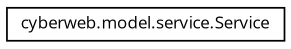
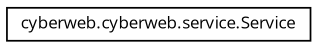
node "cyberweb.model.service.Service": label "cyberweb.model.service.Service" -> "cyberweb.cyberweb.service.Service"
